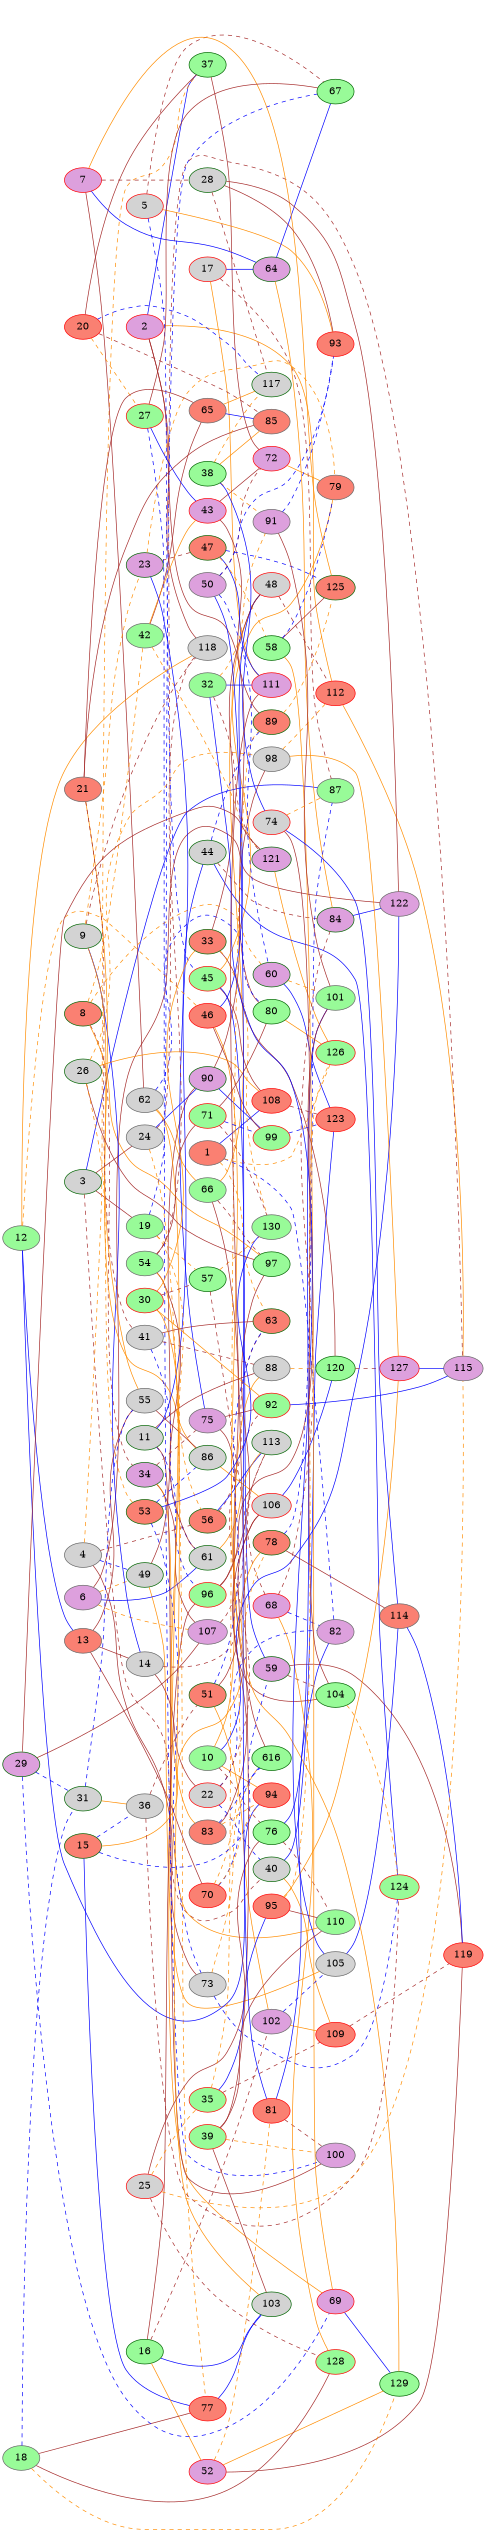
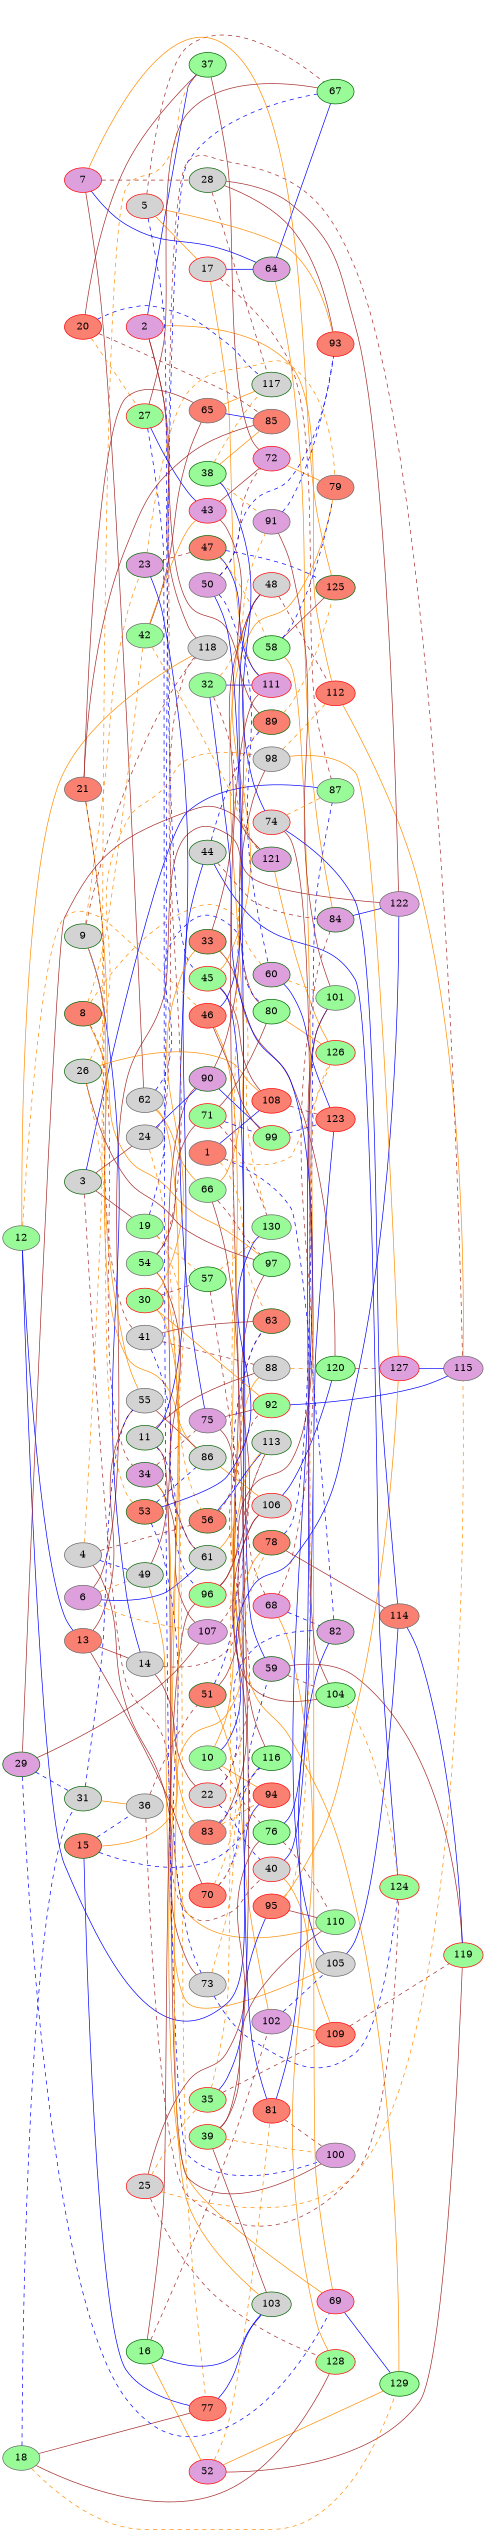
edge "5" -- "17": added
node "82": color gray40 -> darkgreen
node "616": label "616" -> "116"
node "40": color darkgreen -> red
node "119": fillcolor salmon -> palegreen
